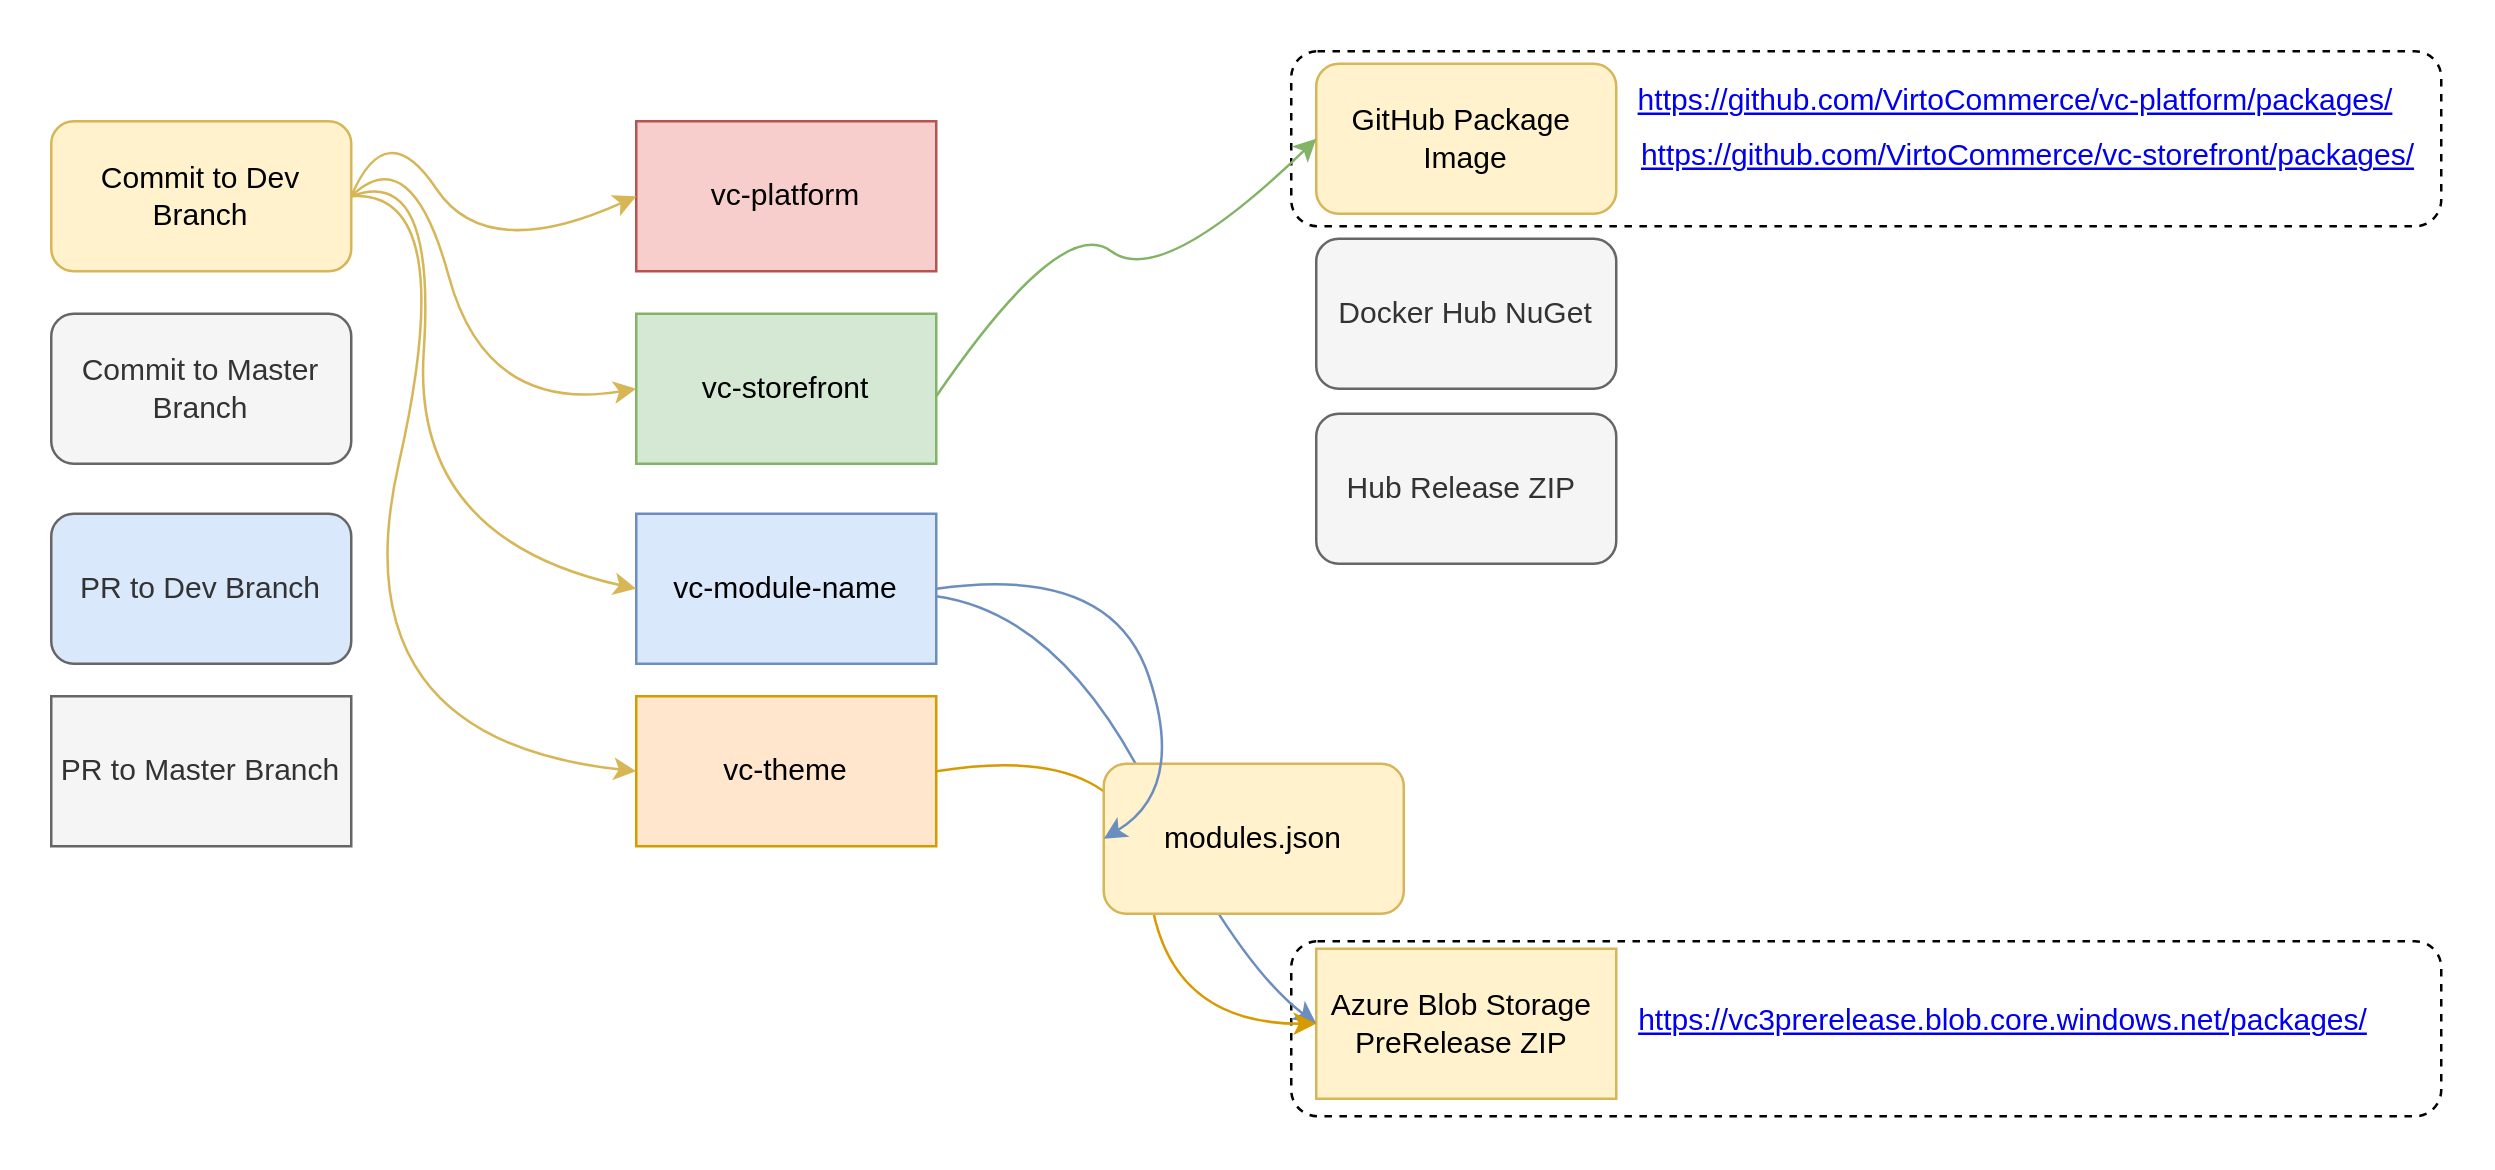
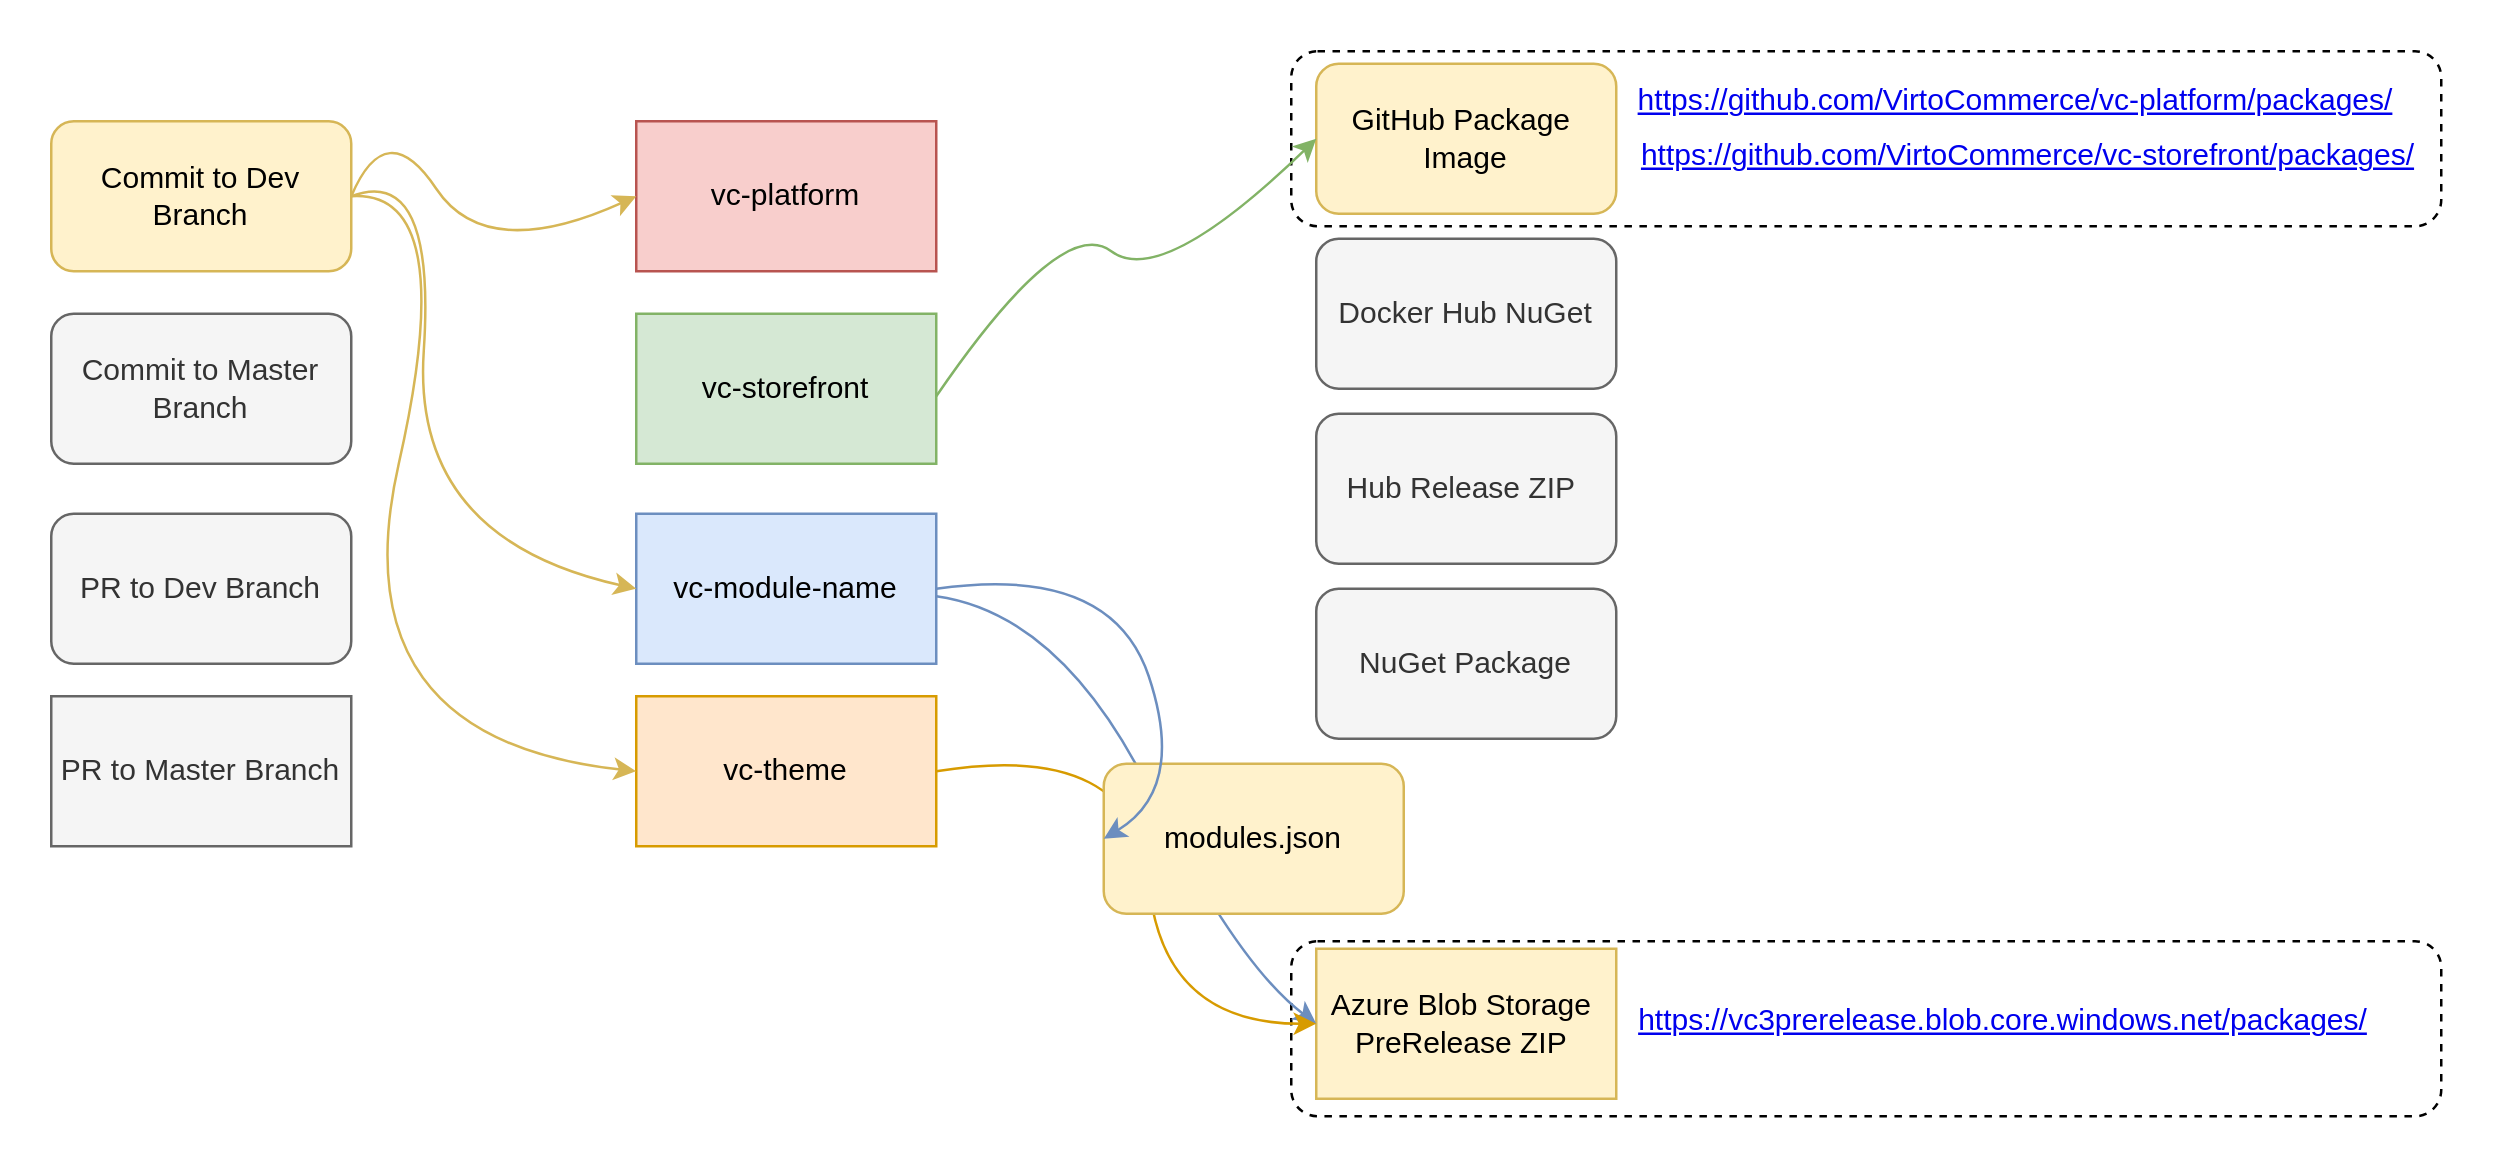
edge "Commit to Dev Branch" -> "vc-storefront": removed
node "PR to Dev Branch": fillcolor #dae8fc -> #f5f5f5
node "NuGet Package": added
